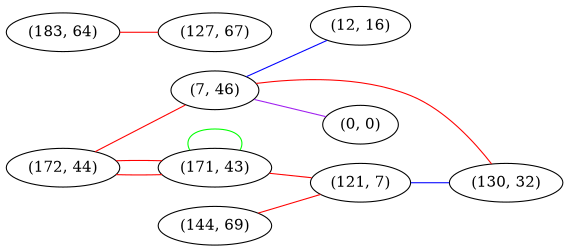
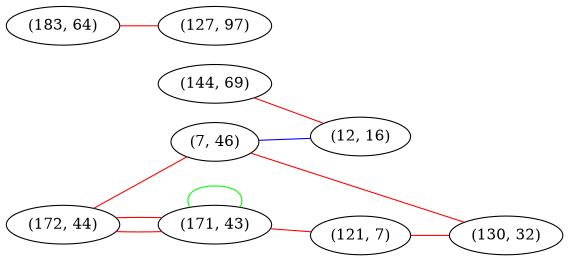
node "(127, 67)": label "(127, 67)" -> "(127, 97)"
node "(0, 0)": removed
edge "(121, 7)" -- "(130, 32)": color blue -> red
edge "(121, 7)" -- "(144, 69)": now "(12, 16)" -- "(144, 69)"
